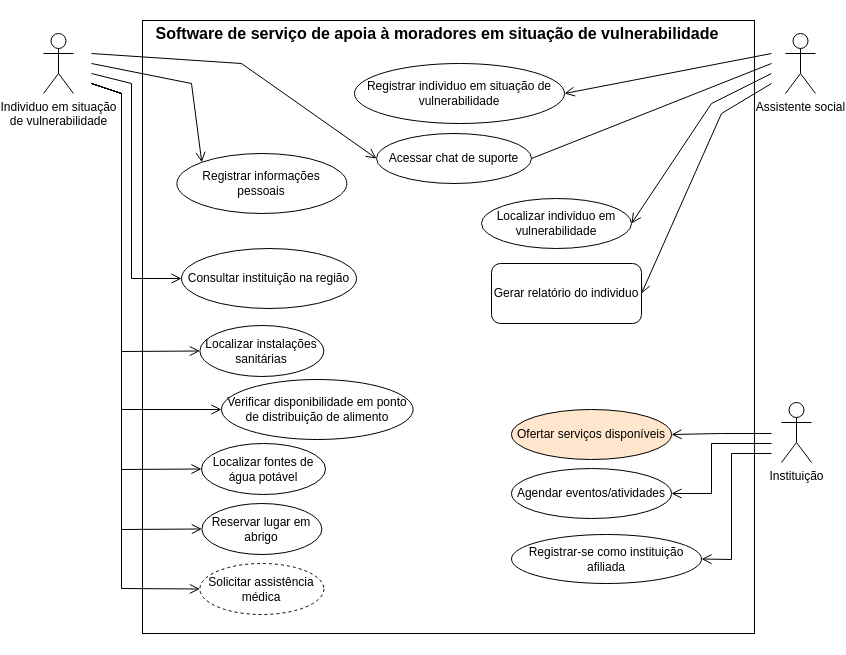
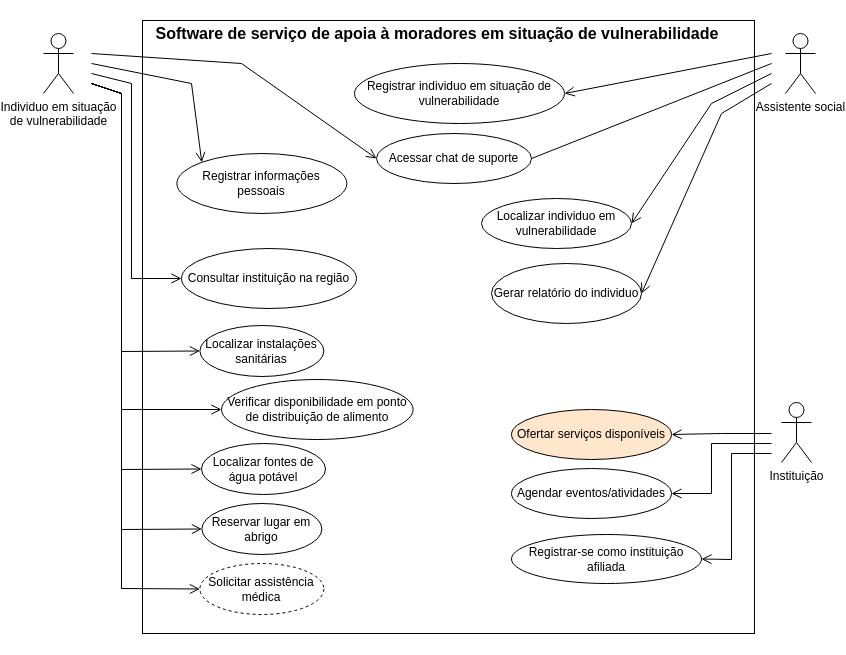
node "Gerar relatório do individuo": shape rounded rectangle -> ellipse
